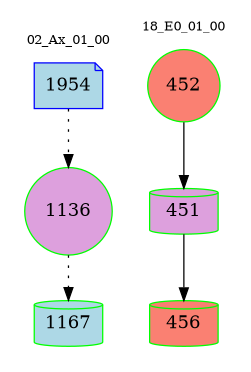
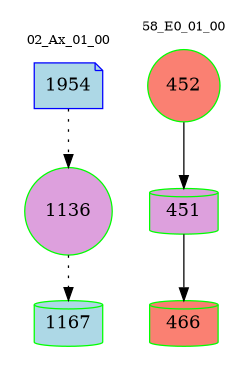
cluster "18_E0_01_00": label "18_E0_01_00" -> "58_E0_01_00"
node "456": label "456" -> "466"
